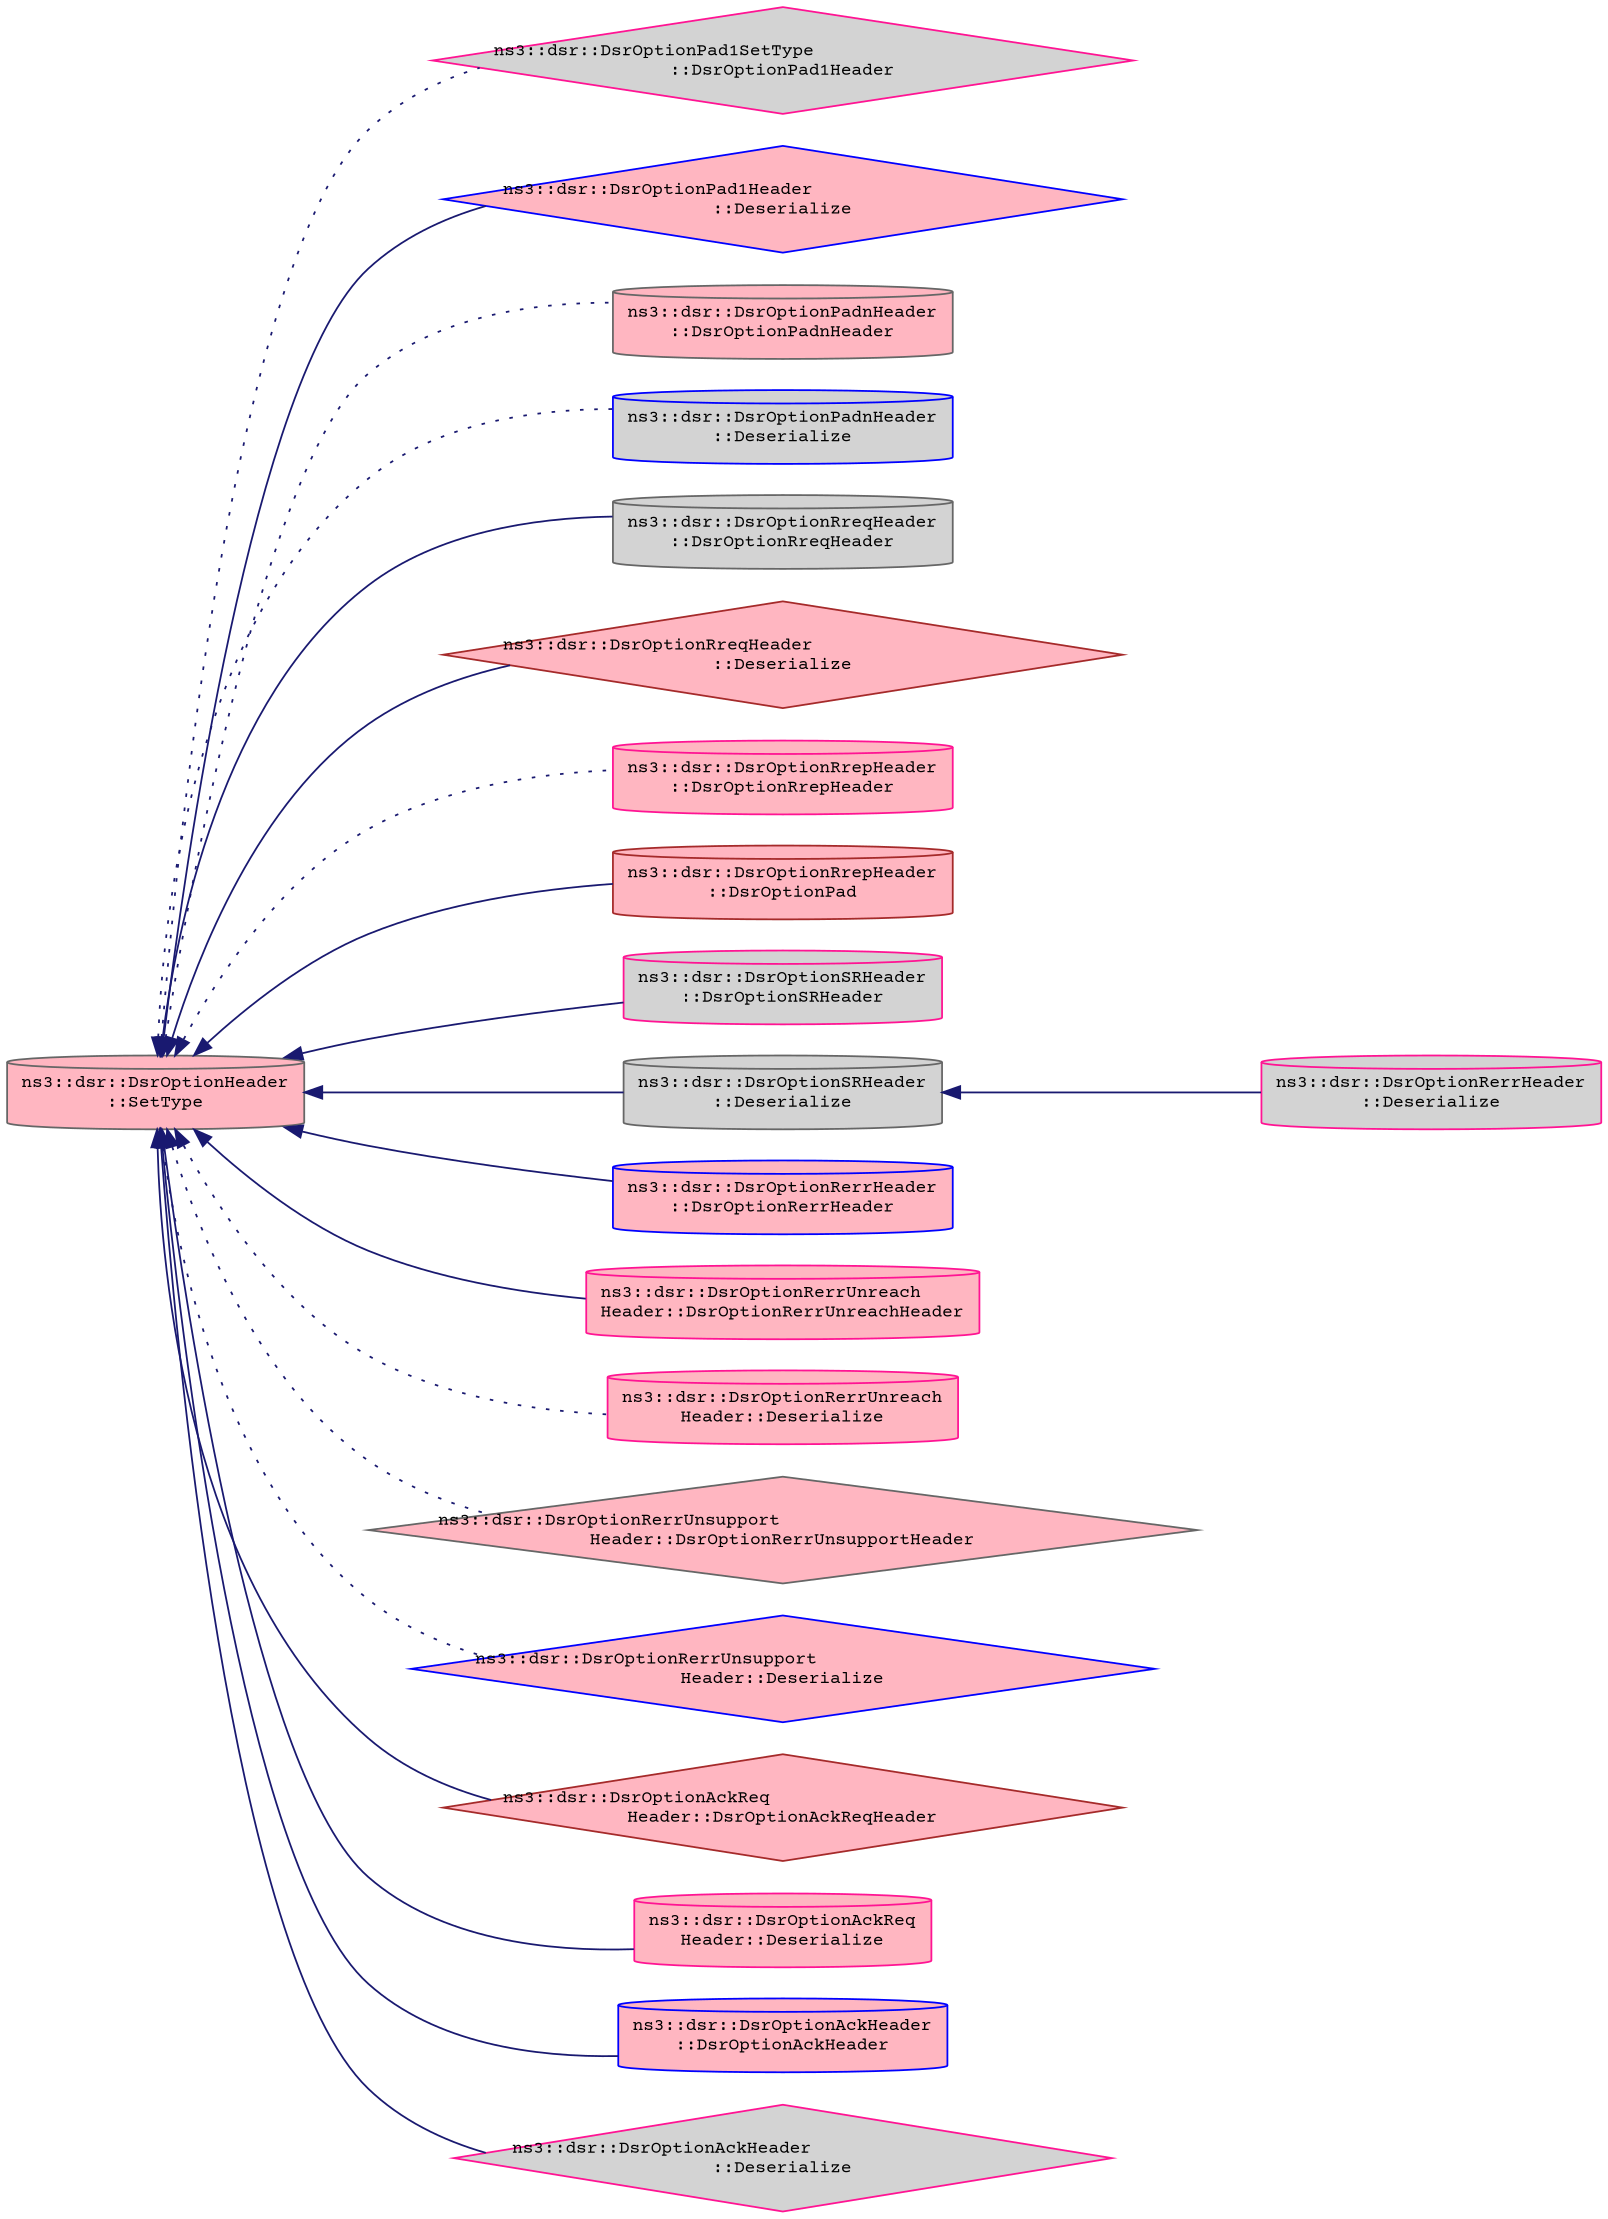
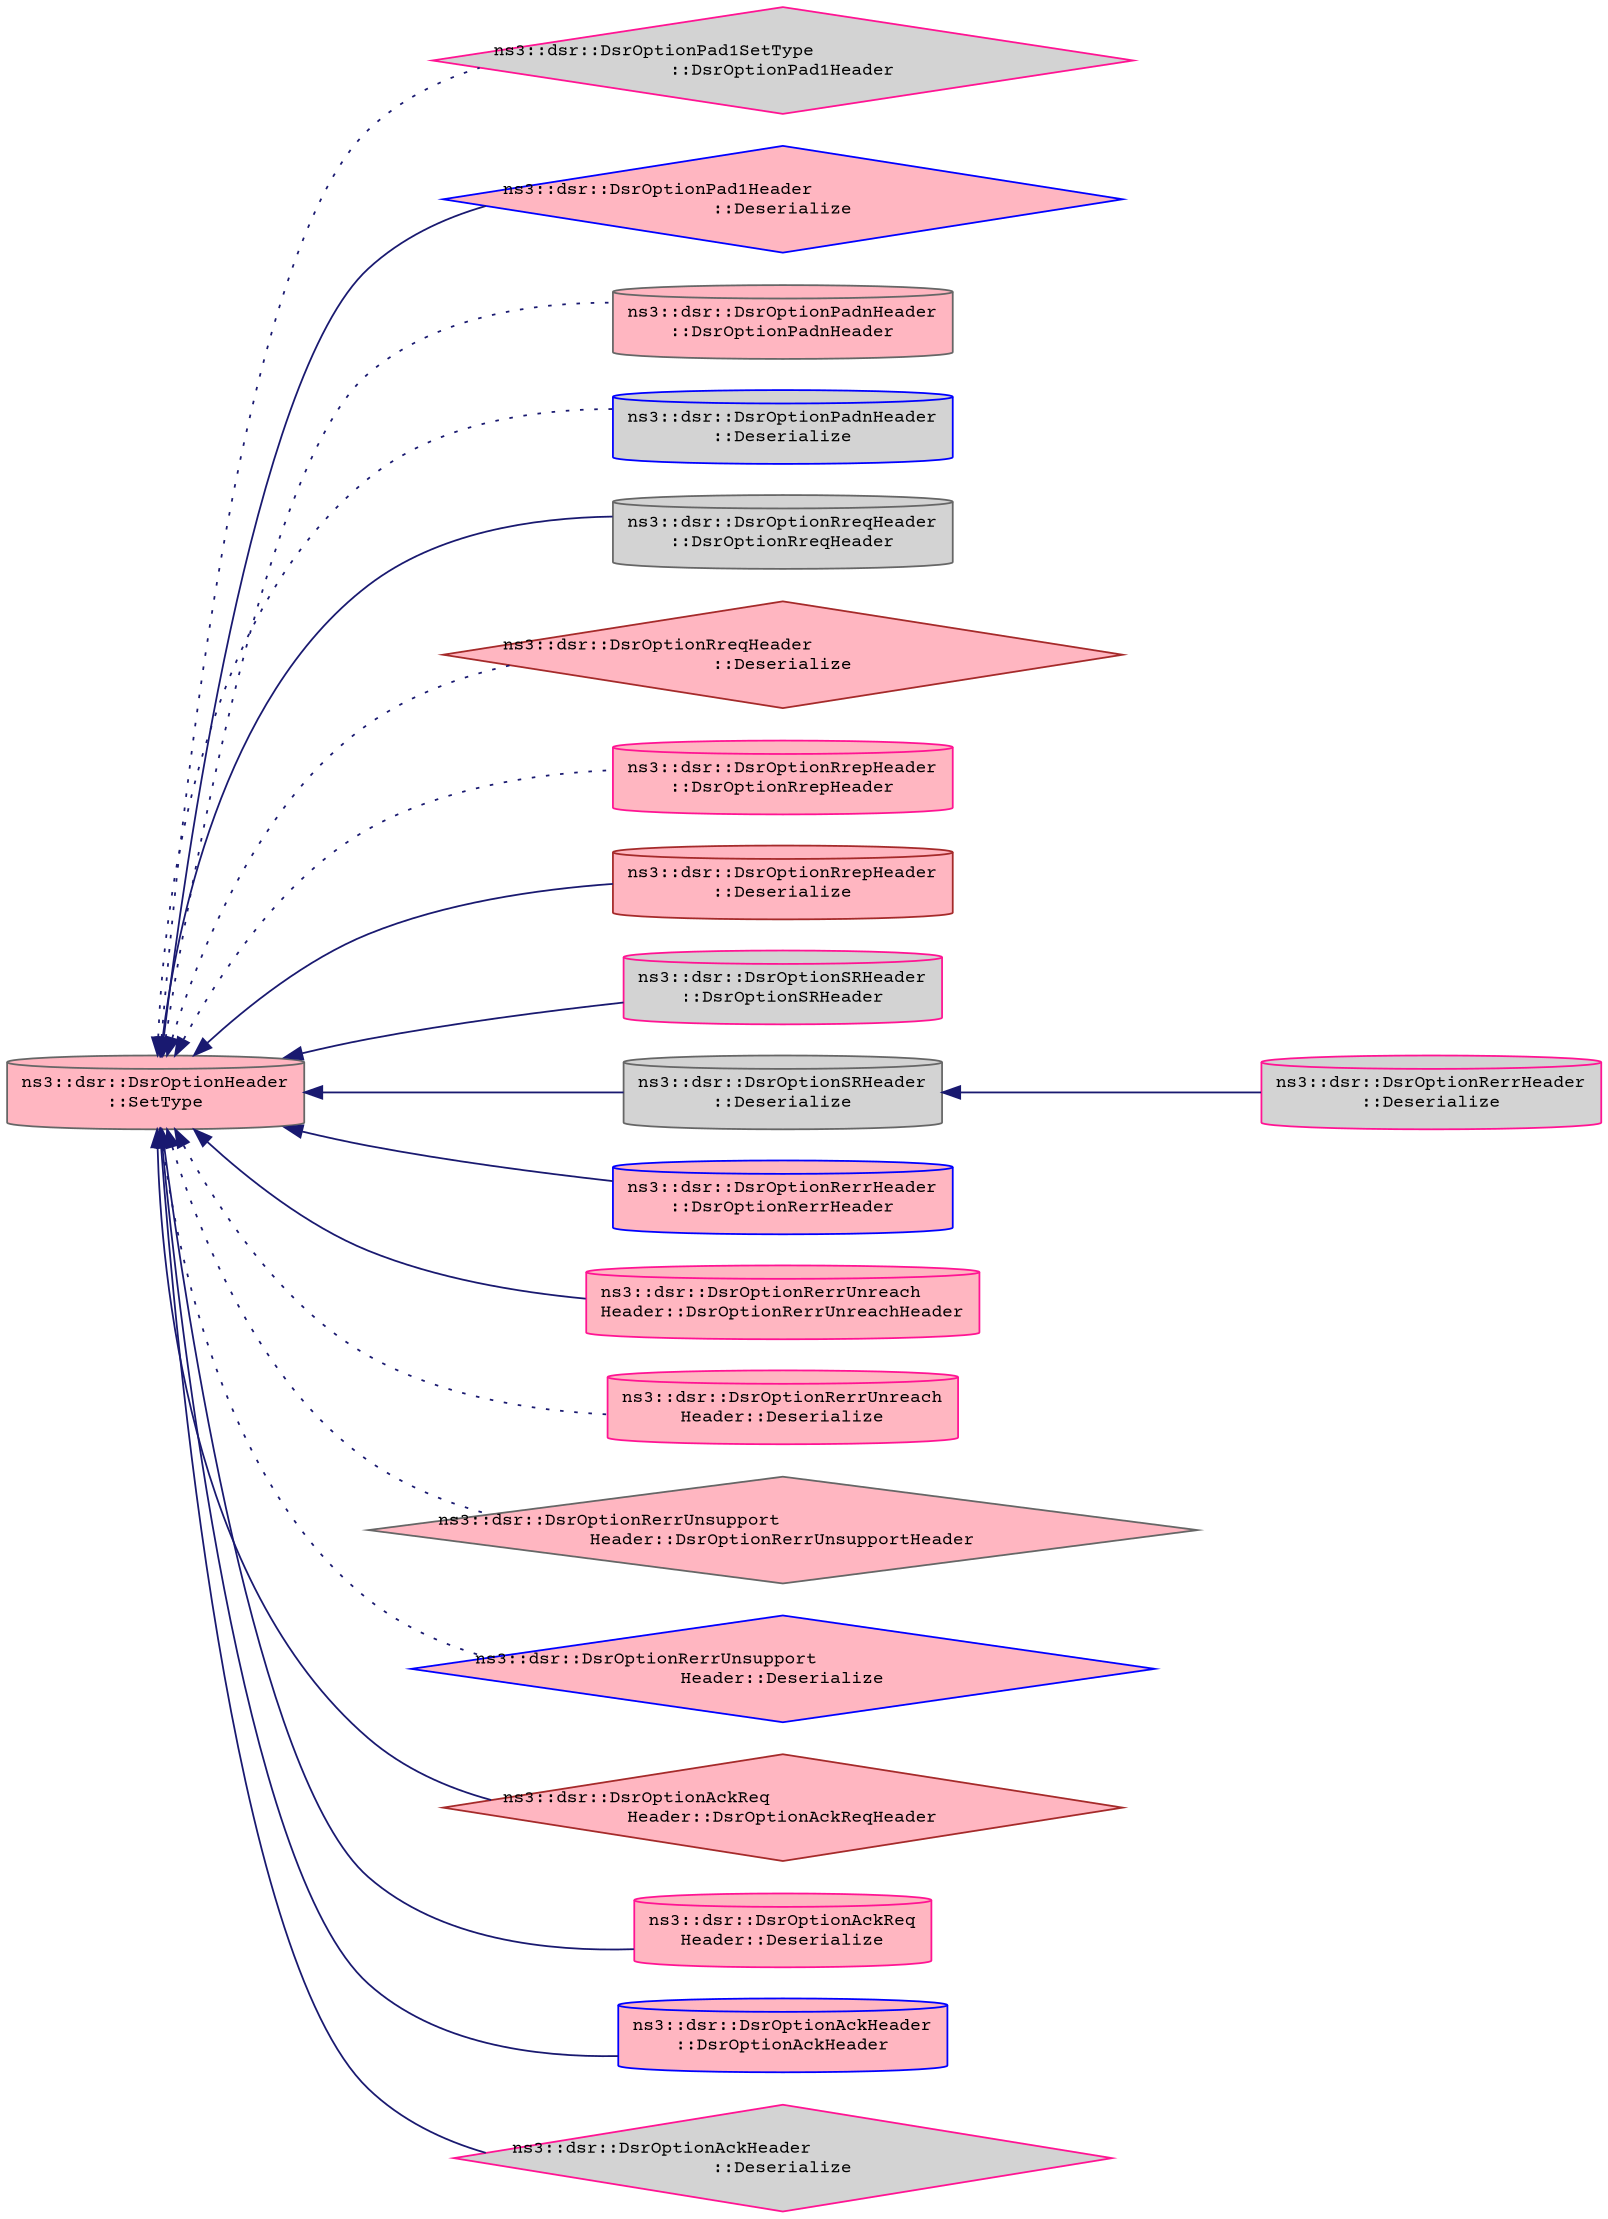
edge "ns3::dsr::DsrOptionRreqHeader ::Deserialize" -> "ns3::dsr::DsrOptionHeader ::SetType": style solid -> dotted
node "ns3::dsr::DsrOptionRrepHeader ::DsrOptionPad": label "ns3::dsr::DsrOptionRrepHeader ::DsrOptionPad" -> "ns3::dsr::DsrOptionRrepHeader ::Deserialize"
